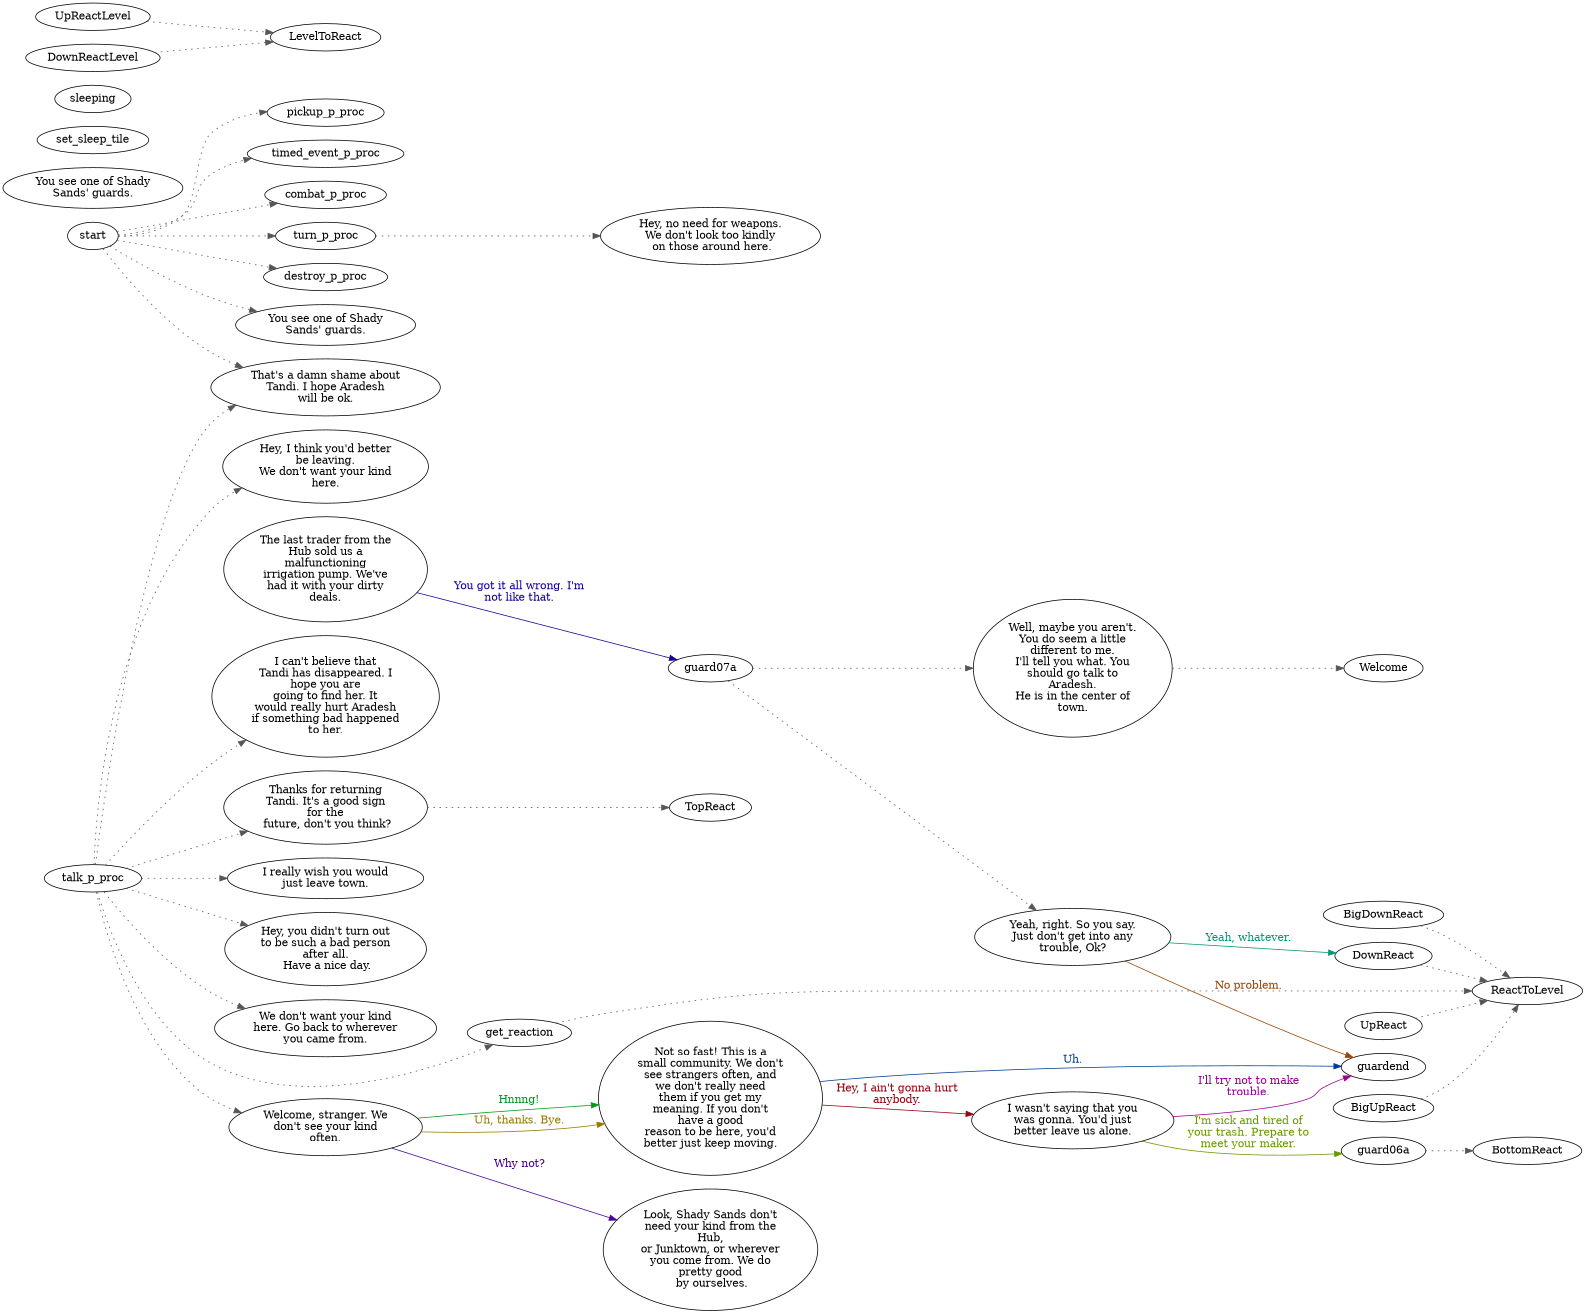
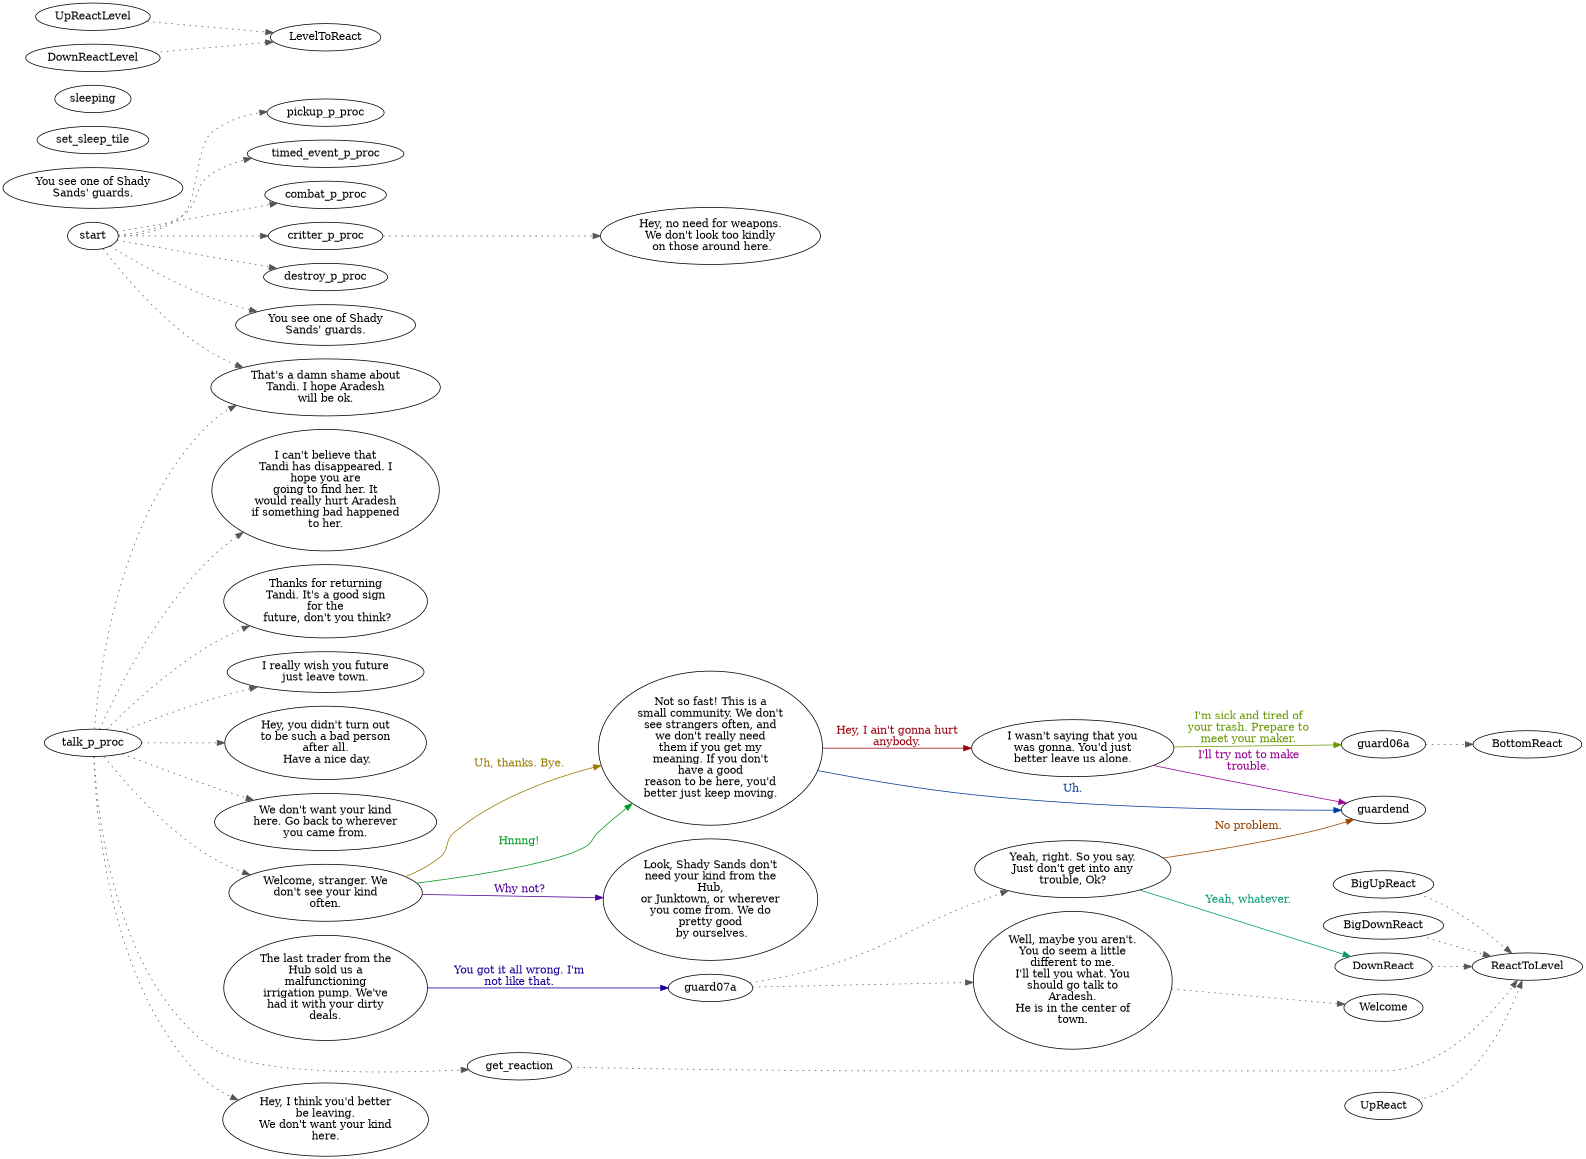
node "turn_p_proc": label "turn_p_proc" -> "critter_p_proc"
node "TopReact": removed
node "I really wish you would just leave town.": label "I really wish you would just leave town." -> "I really wish you future just leave town."
